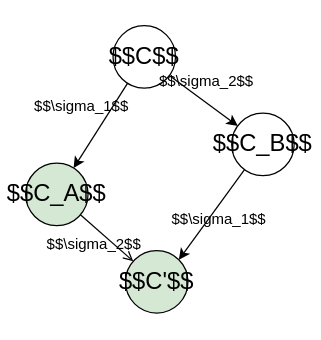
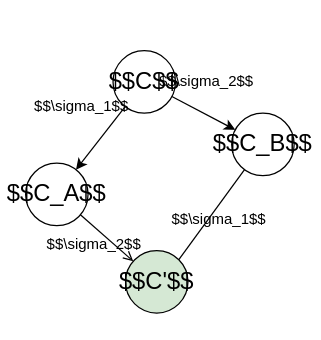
node "$$C$$": moved (144, 57) -> (144, 82)
node "$$C_A$$": fillcolor #d5e8d4 -> #ffffff
edge "$$C_B$$" -> "$$C'$$": arrowhead classic -> none
